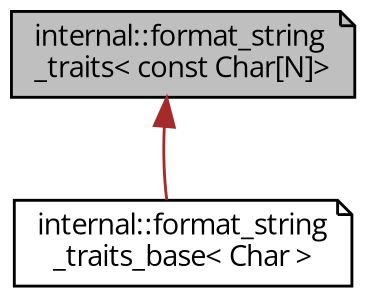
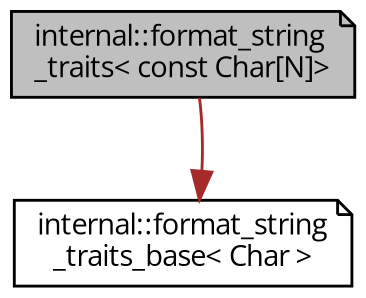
edge "internal::format_string _traits_base< Char >" -> "internal::format_string _traits< const Char[N]>": reversed
